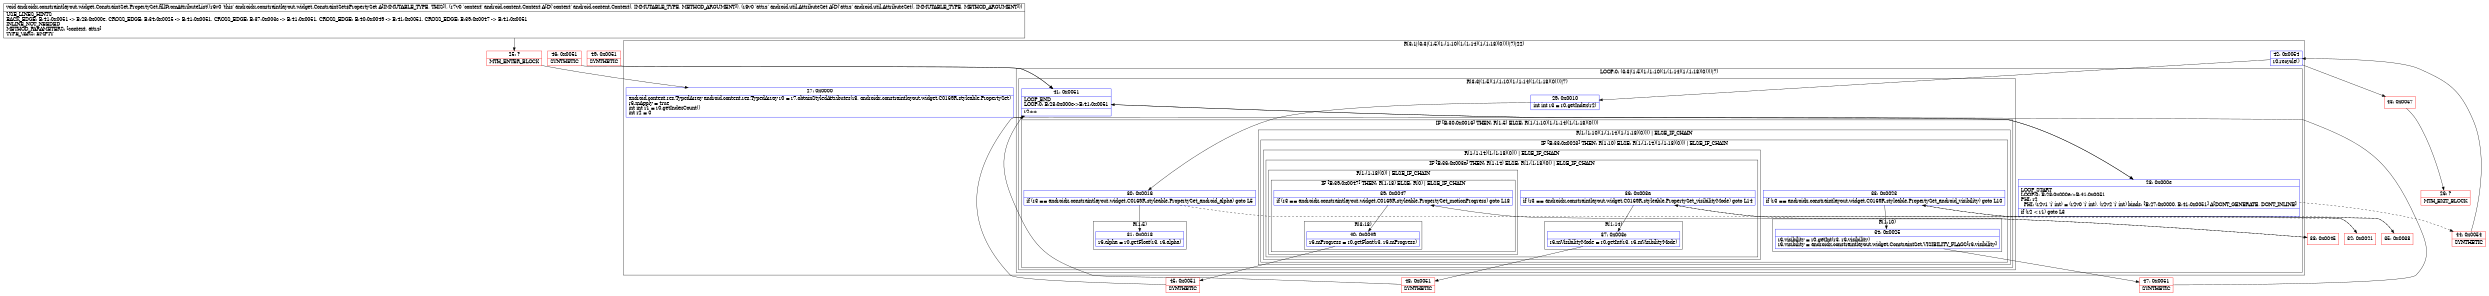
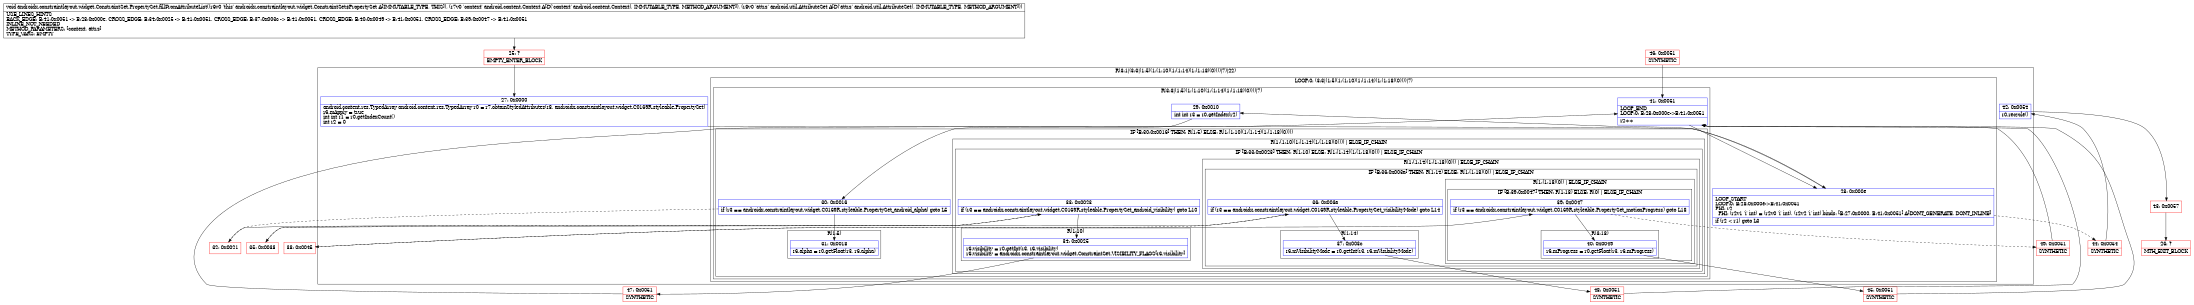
node "25: ?": text "MTH_ENTER_BLOCK" -> "EMPTY_ENTER_BLOCK"
edge "42: 0x0054" -> "29: 0x0010": now "28: 0x000e" -> "29: 0x0010"
edge "39: 0x0047" -> "49: 0x0051": added
